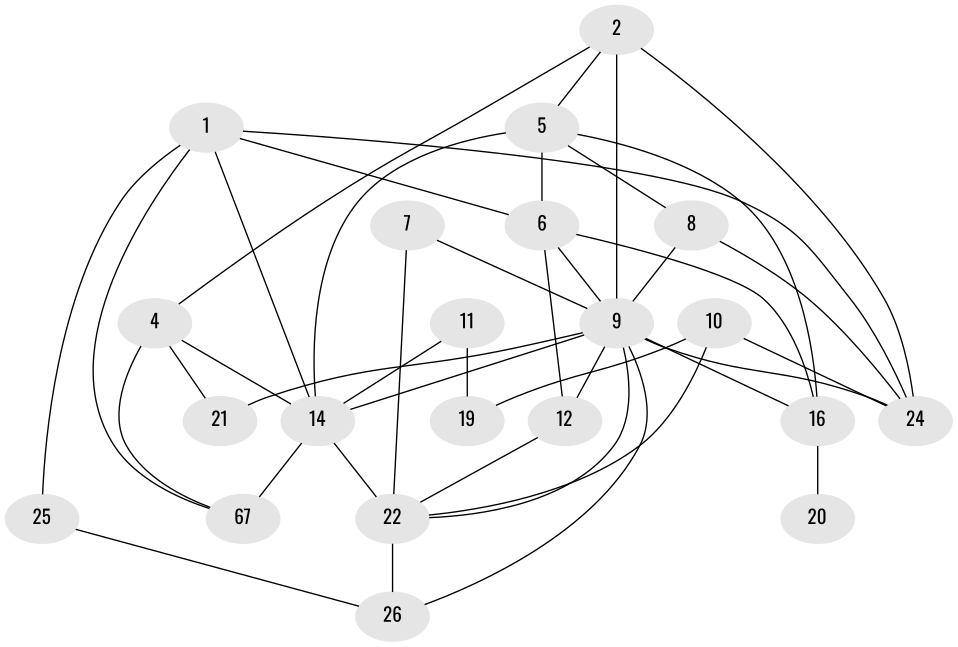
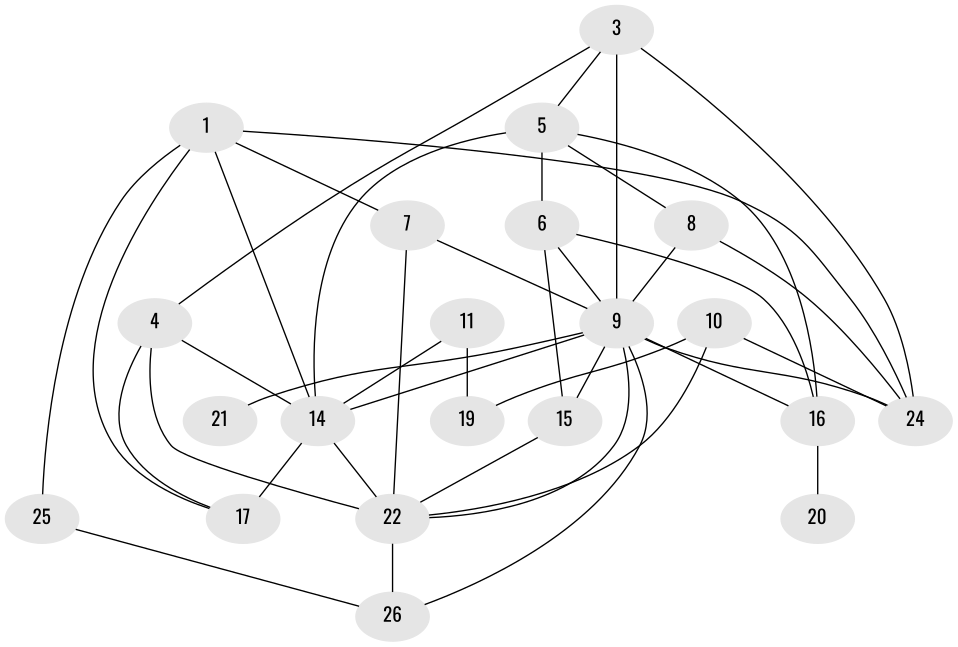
node "2": label "2" -> "3"
edge "1" -- "6": now "1" -- "7"
edge "4" -- "21": now "4" -- "22"
node "12": label "12" -> "15"
node "67": label "67" -> "17"
